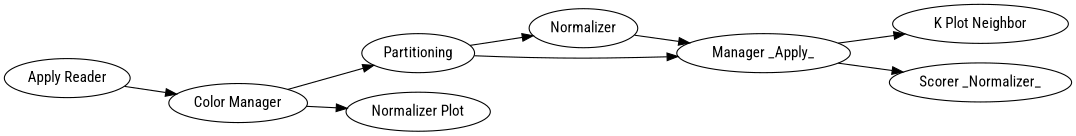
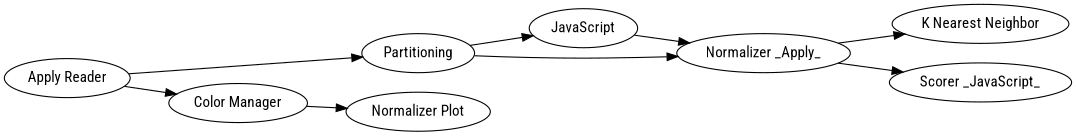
node "K Plot Neighbor": label "K Plot Neighbor" -> "K Nearest Neighbor"
node "Normalizer": label "Normalizer" -> "JavaScript"
node "Manager _Apply_": label "Manager _Apply_" -> "Normalizer _Apply_"
edge "Color Manager" -> "Partitioning": now "Apply Reader" -> "Partitioning"
node "Scorer _Normalizer_": label "Scorer _Normalizer_" -> "Scorer _JavaScript_"
